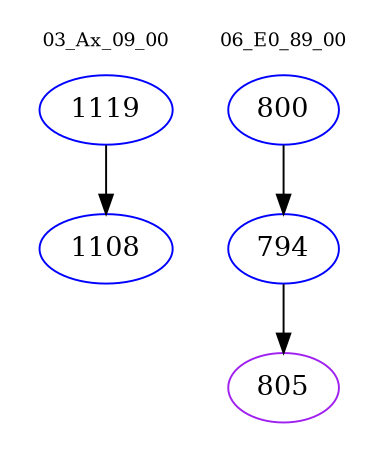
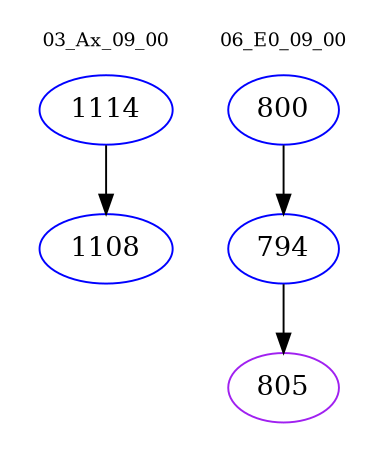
cluster "06_E0_89_00": label "06_E0_89_00" -> "06_E0_09_00"
node "1119": label "1119" -> "1114"
